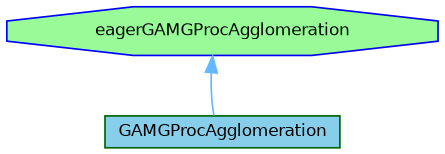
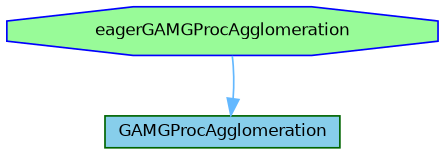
edge "GAMGProcAgglomeration" -> "eagerGAMGProcAgglomeration": reversed
